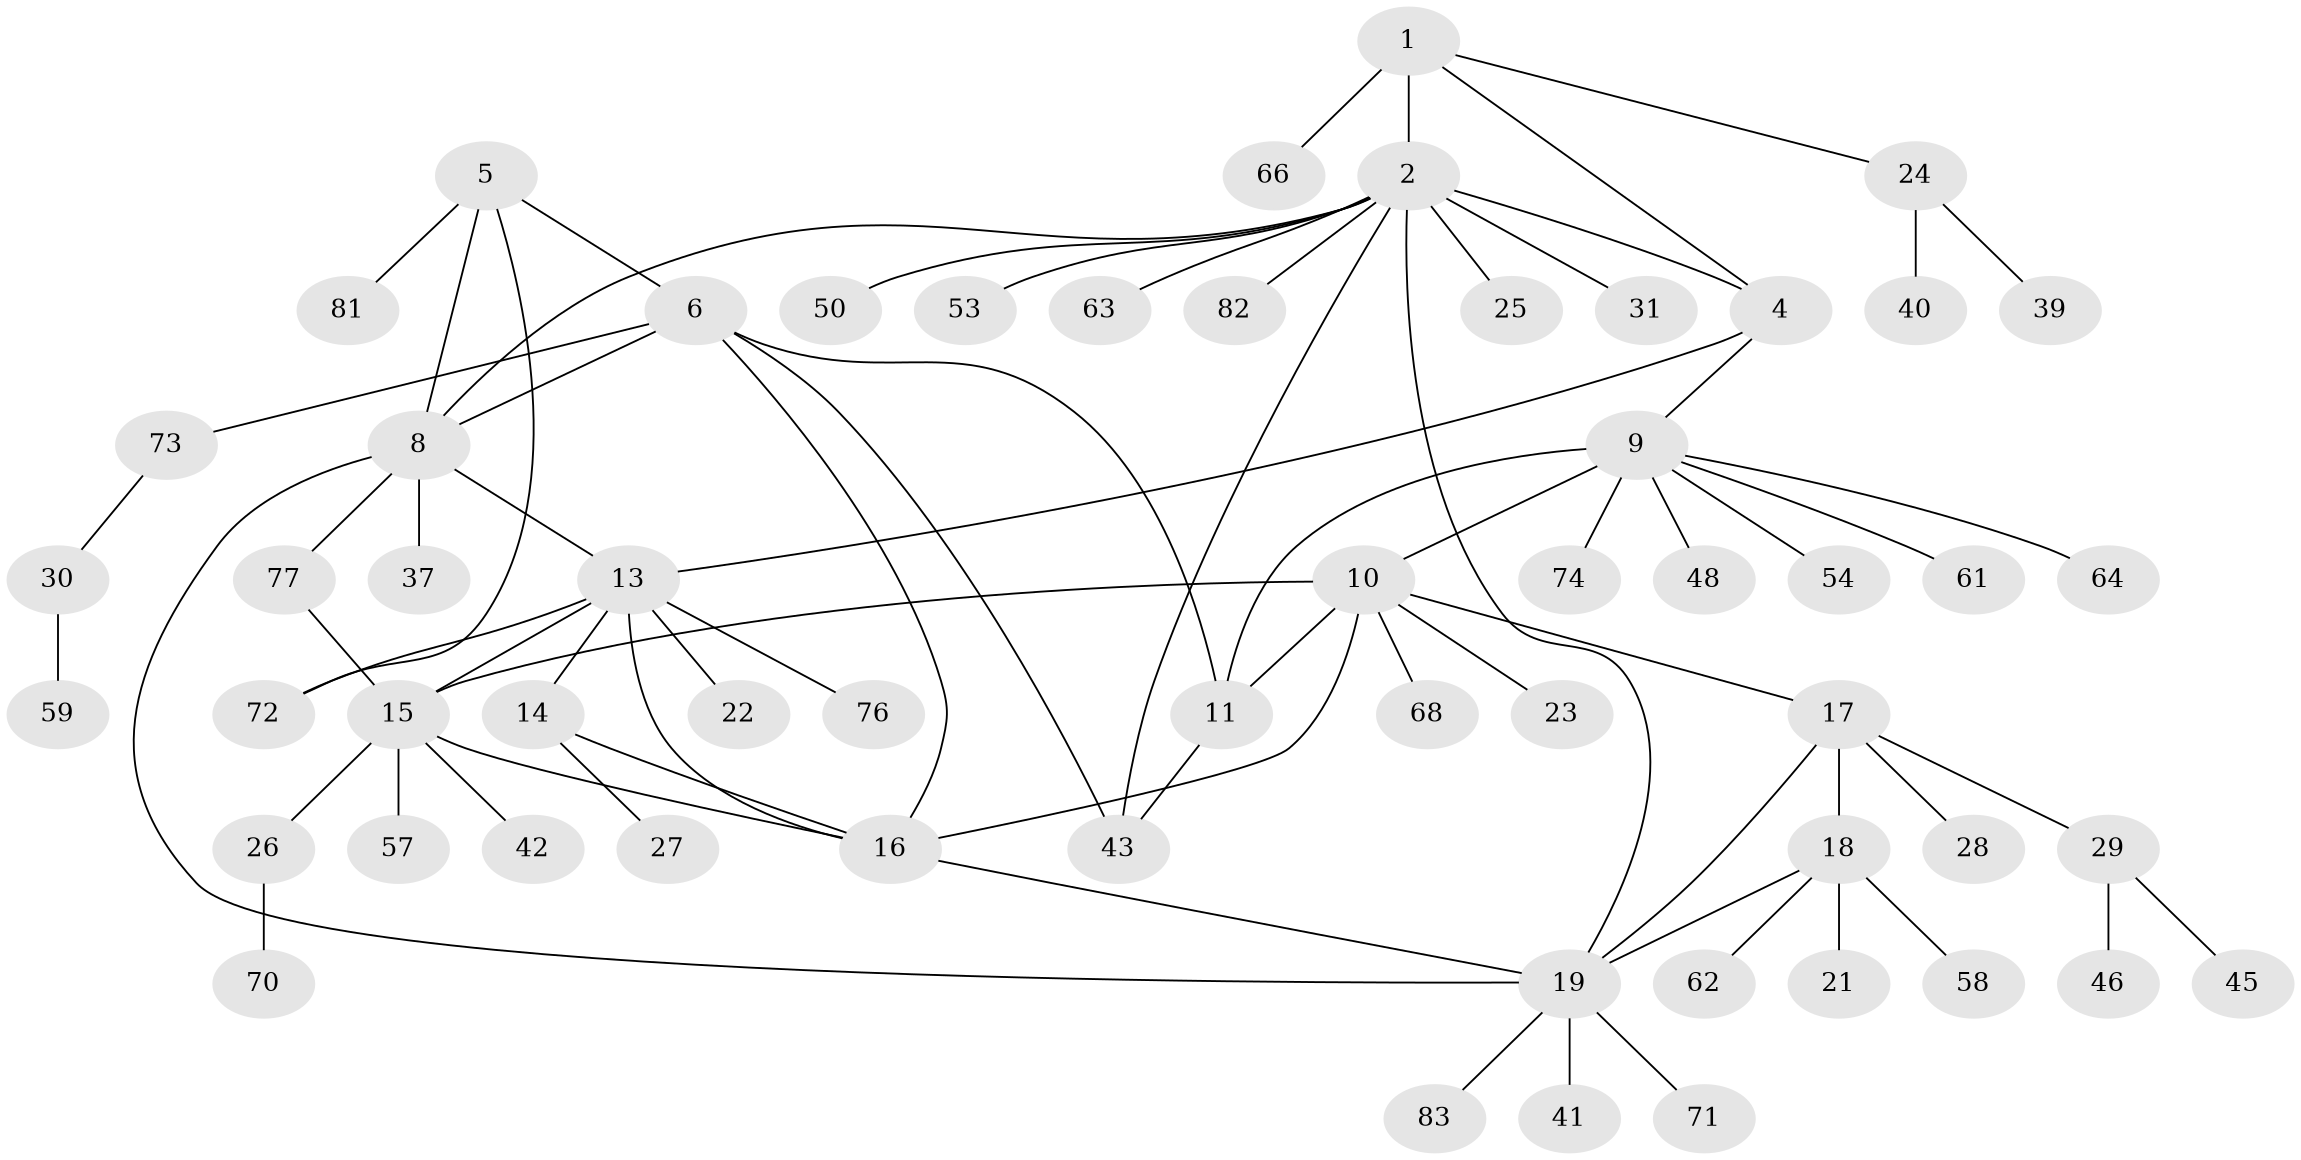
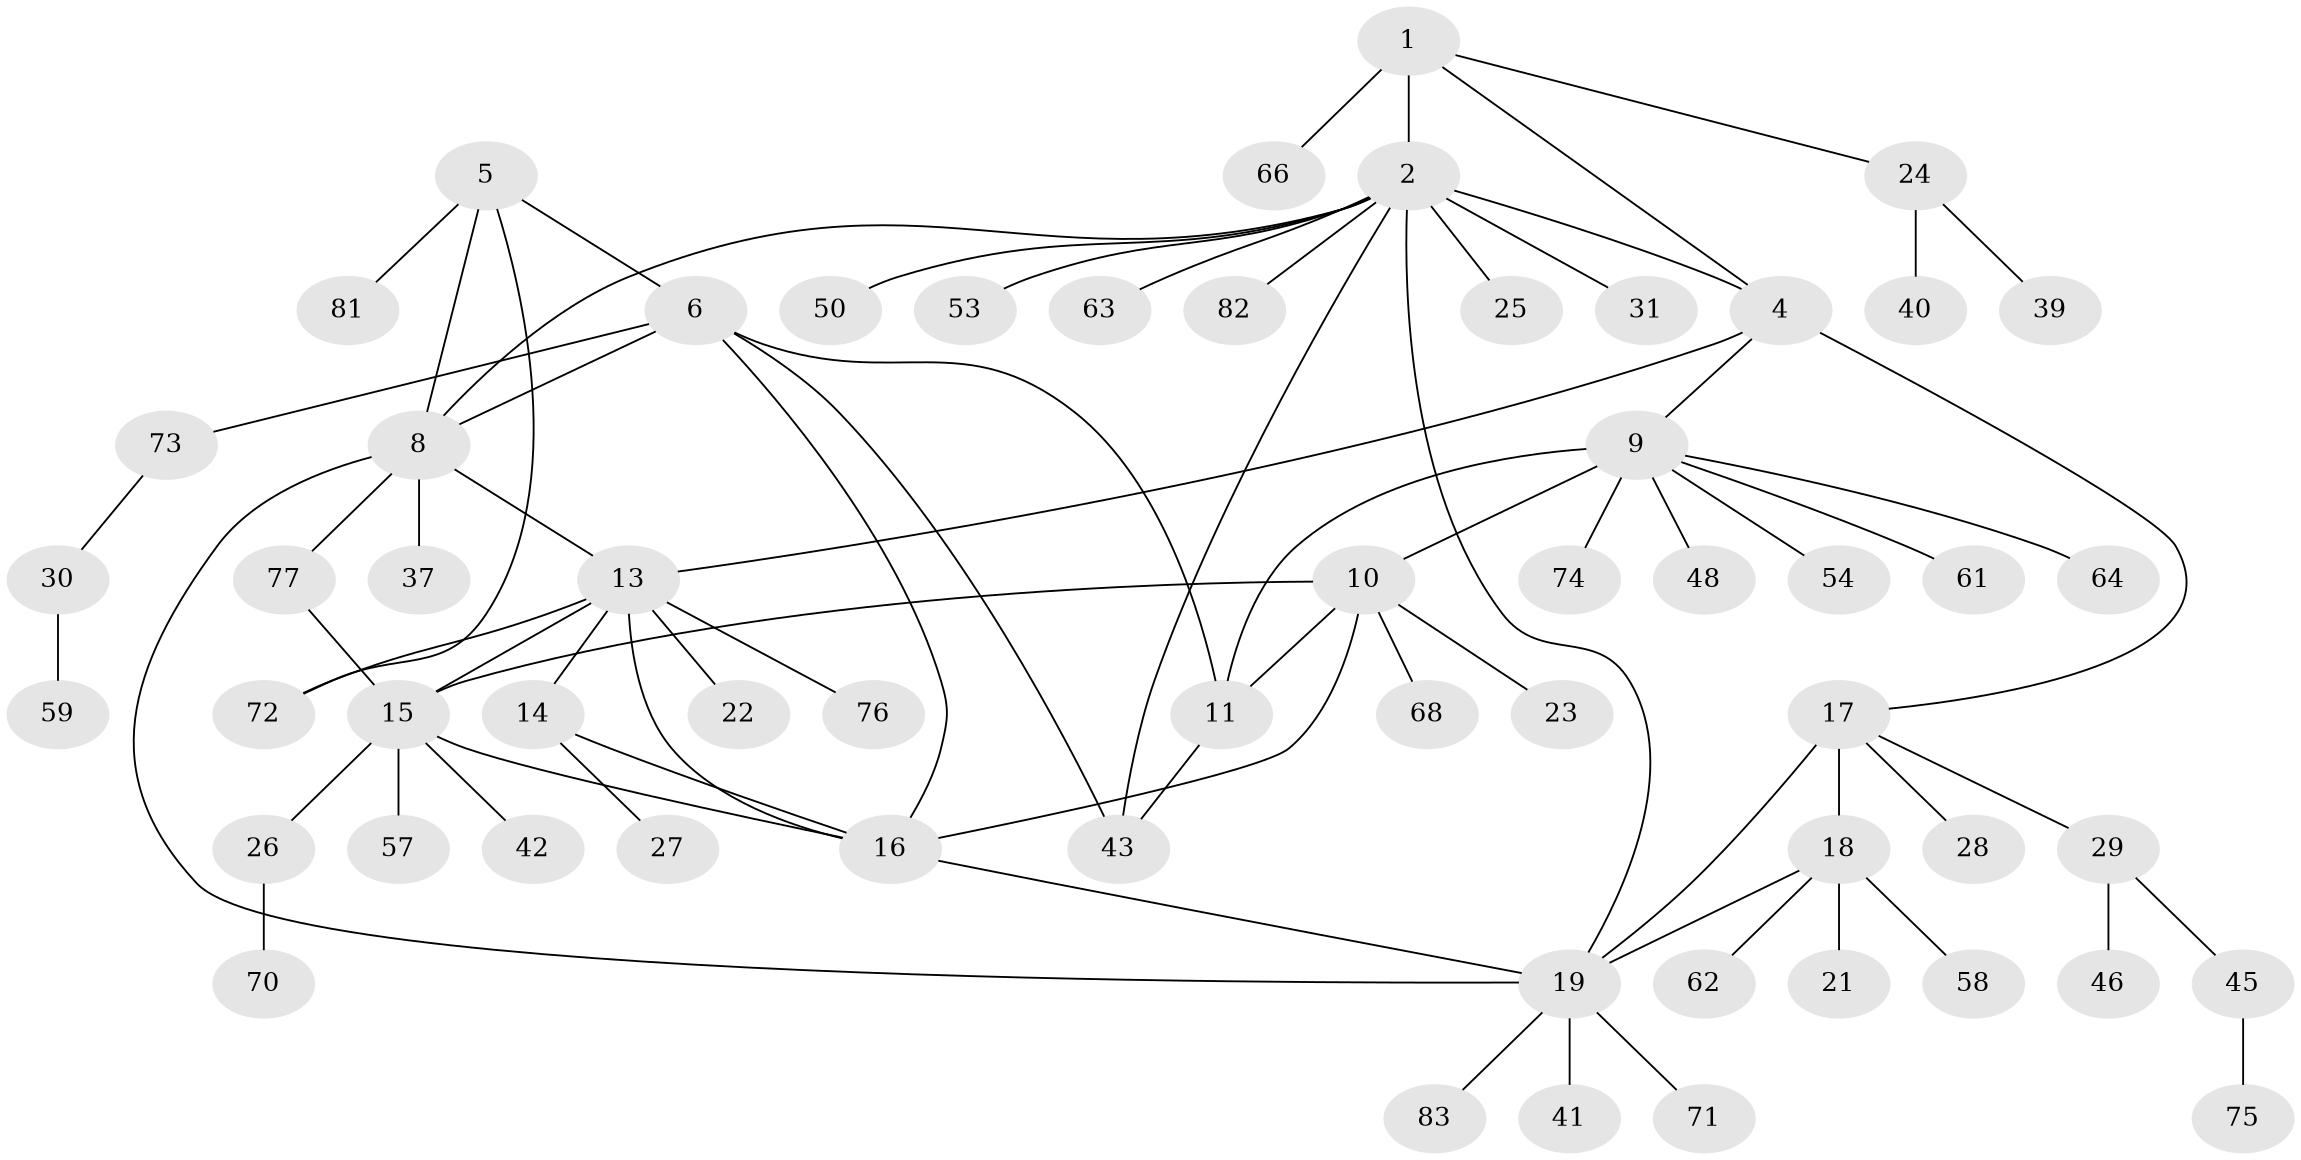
edge "10" -- "17": now "4" -- "17"
node "75": added
